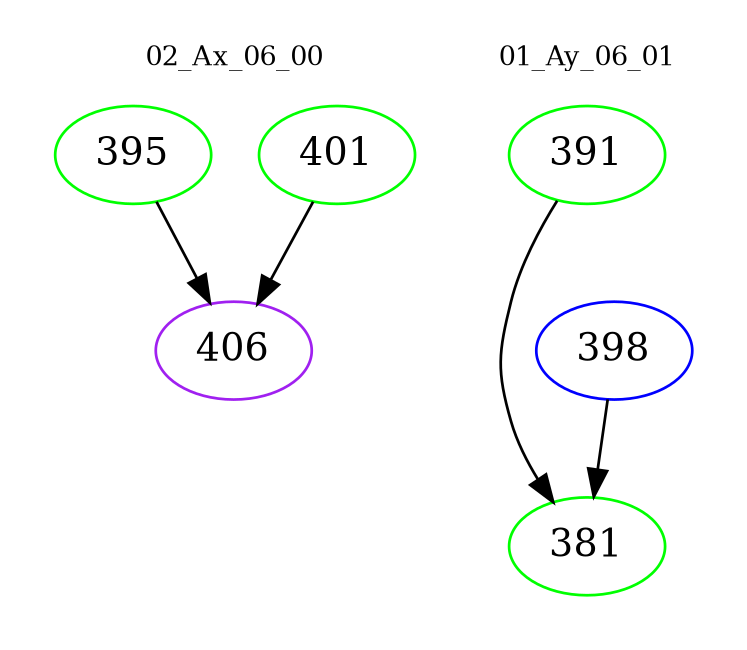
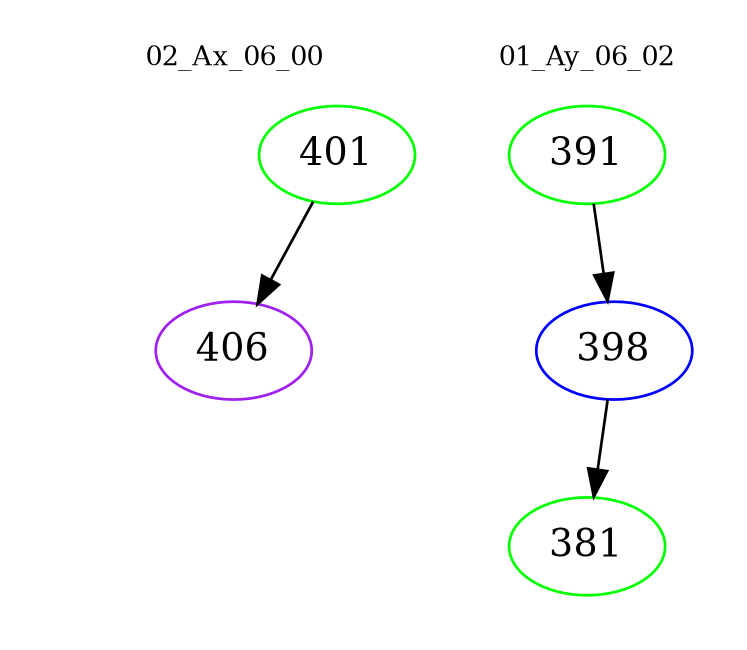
cluster "01_Ay_06_01": label "01_Ay_06_01" -> "01_Ay_06_02"
node "395": removed
edge "391" -> "381": now "391" -> "398"
